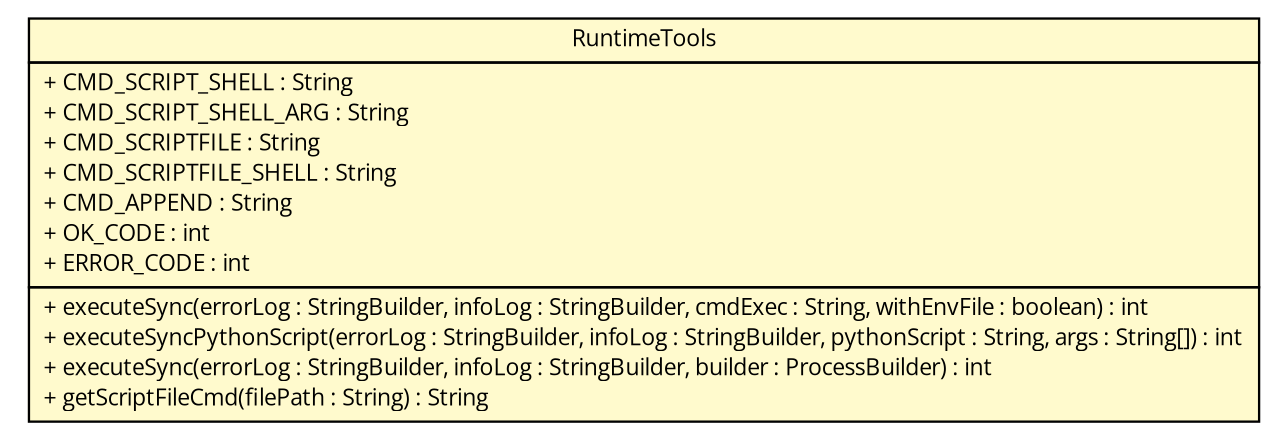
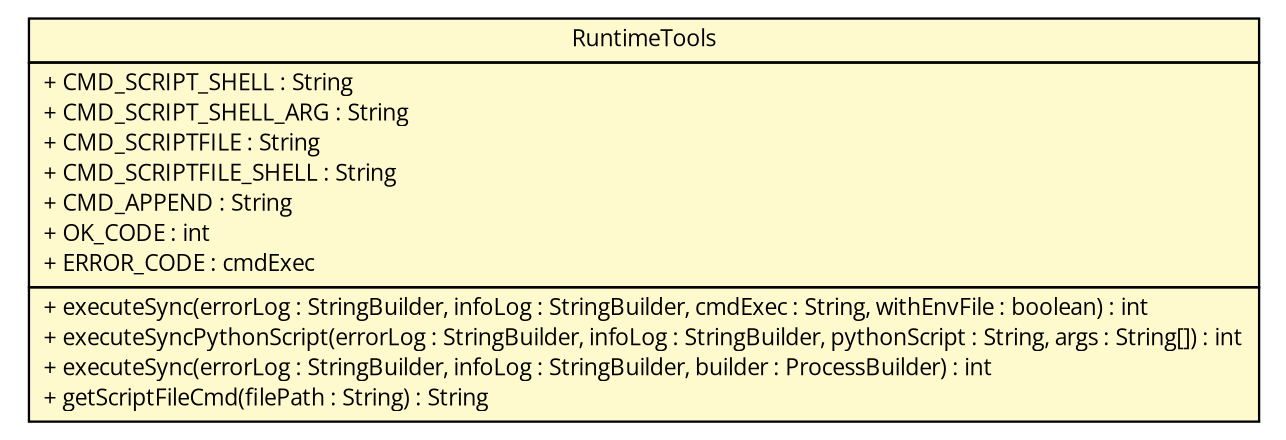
node "RuntimeTools": text "+ ERROR_CODE : int" -> "+ ERROR_CODE : cmdExec"
